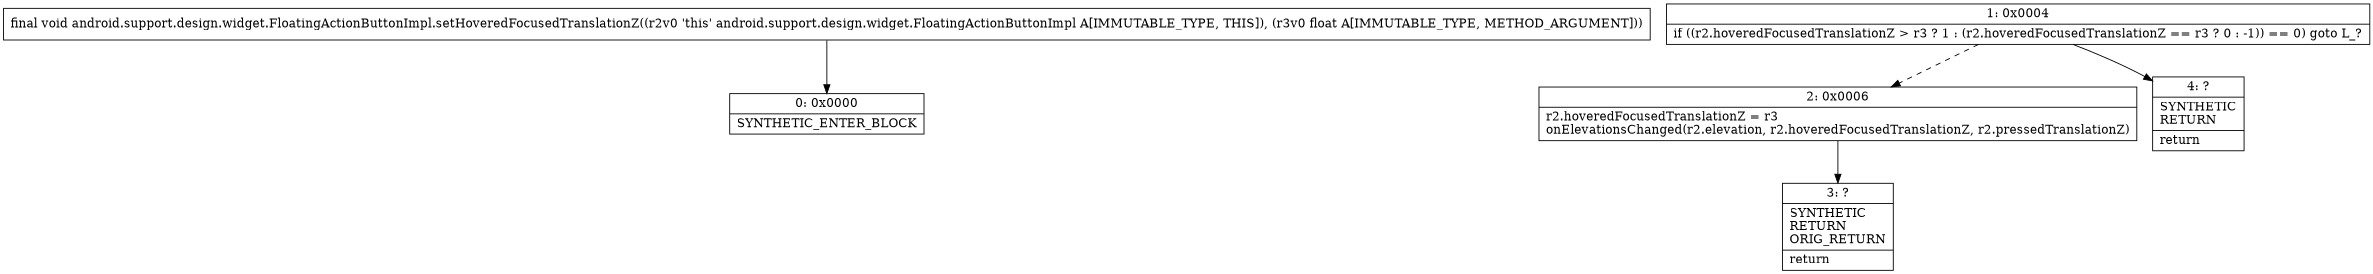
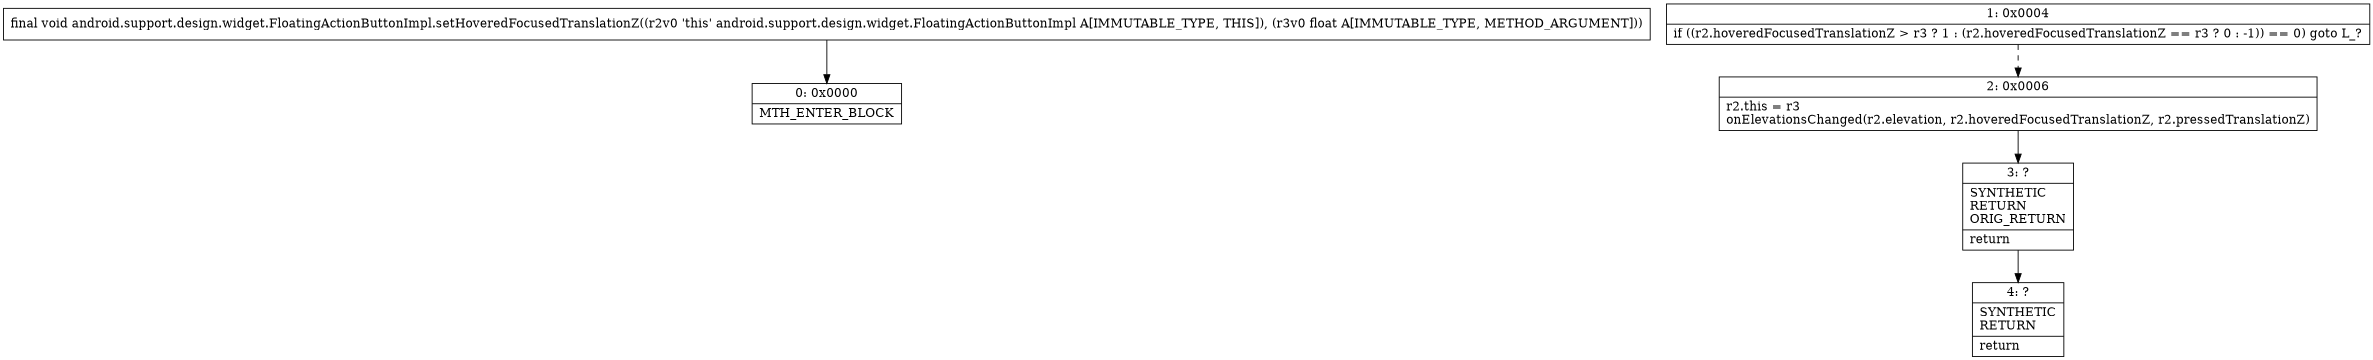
edge "1: 0x0004" -> "4: ?": now "3: ?" -> "4: ?"
node "2: 0x0006": text "r2.hoveredFocusedTranslationZ = r3" -> "r2.this = r3"
node "0: 0x0000": text "SYNTHETIC_ENTER_BLOCK" -> "MTH_ENTER_BLOCK"
